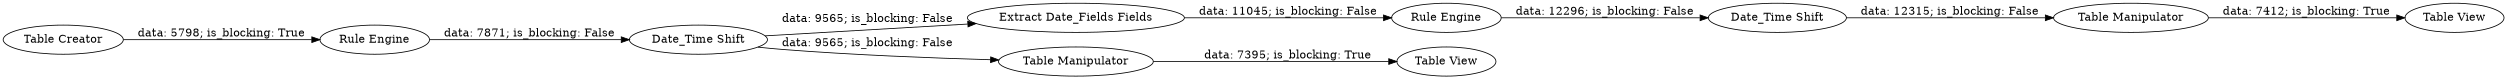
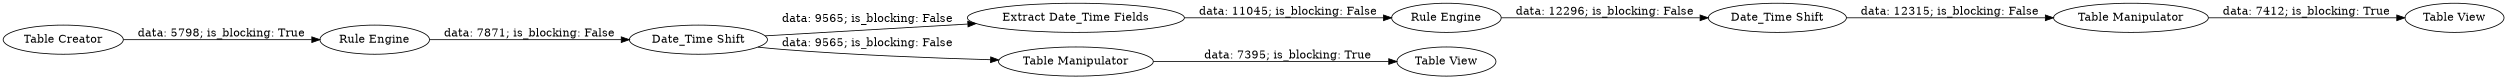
node "Extract Date_Fields Fields": label "Extract Date_Fields Fields" -> "Extract Date_Time Fields"
